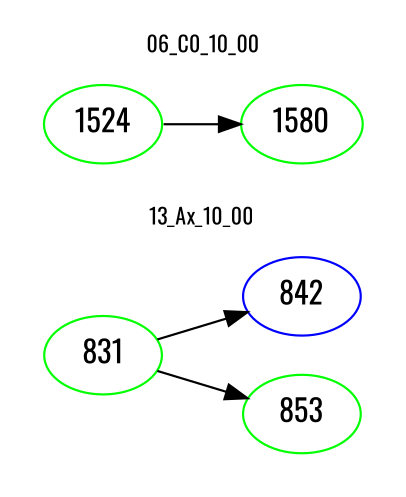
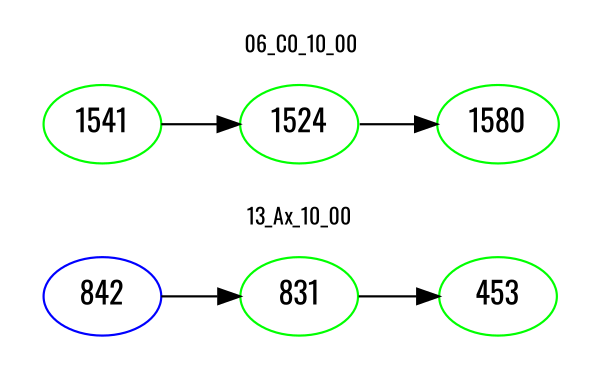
node "1541": added
edge "831" -> "842": reversed
node "853": label "853" -> "453"
